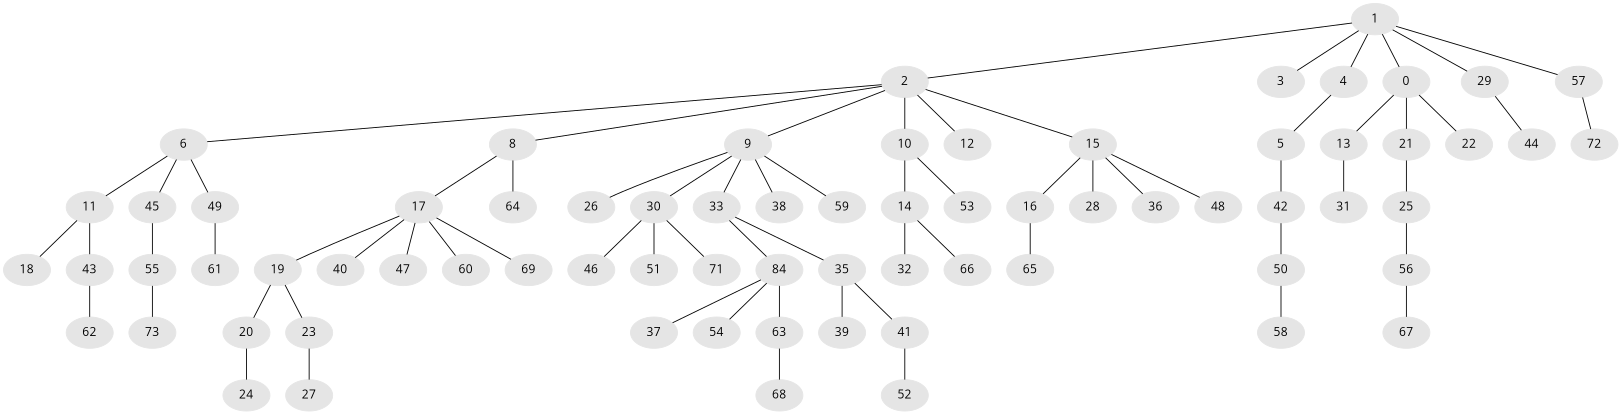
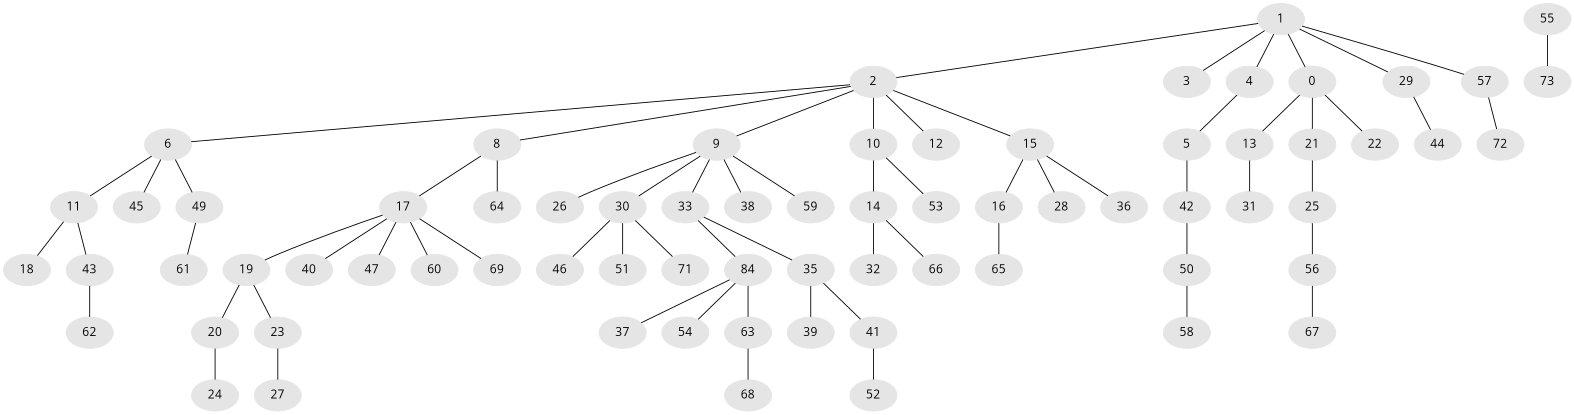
node "48": removed
edge "45" -- "55": removed
